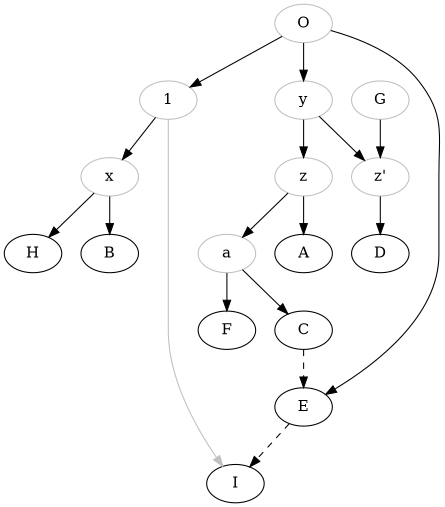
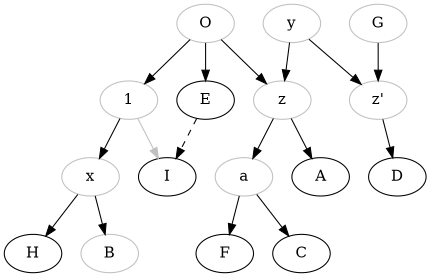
edge "O" -> "y": now "O" -> "z"
node "B": color black -> grey
edge "C" -> "E": removed
